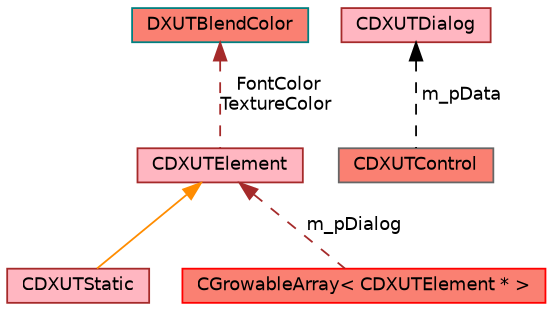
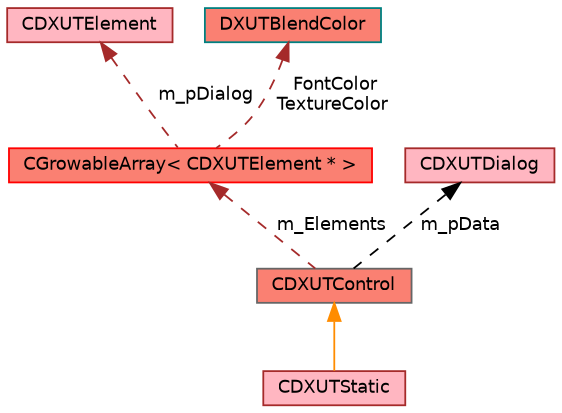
edge "CDXUTElement" -> "DXUTBlendColor": now "CGrowableArray< CDXUTElement * >" -> "DXUTBlendColor"
edge "CDXUTStatic" -> "CDXUTElement": now "CDXUTStatic" -> "CDXUTControl"
edge "CDXUTControl" -> "CGrowableArray< CDXUTElement * >": added, label "m_Elements"
